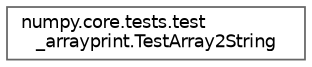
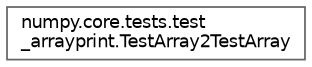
node "numpy.core.tests.test _arrayprint.TestArray2String": label "numpy.core.tests.test _arrayprint.TestArray2String" -> "numpy.core.tests.test _arrayprint.TestArray2TestArray"
